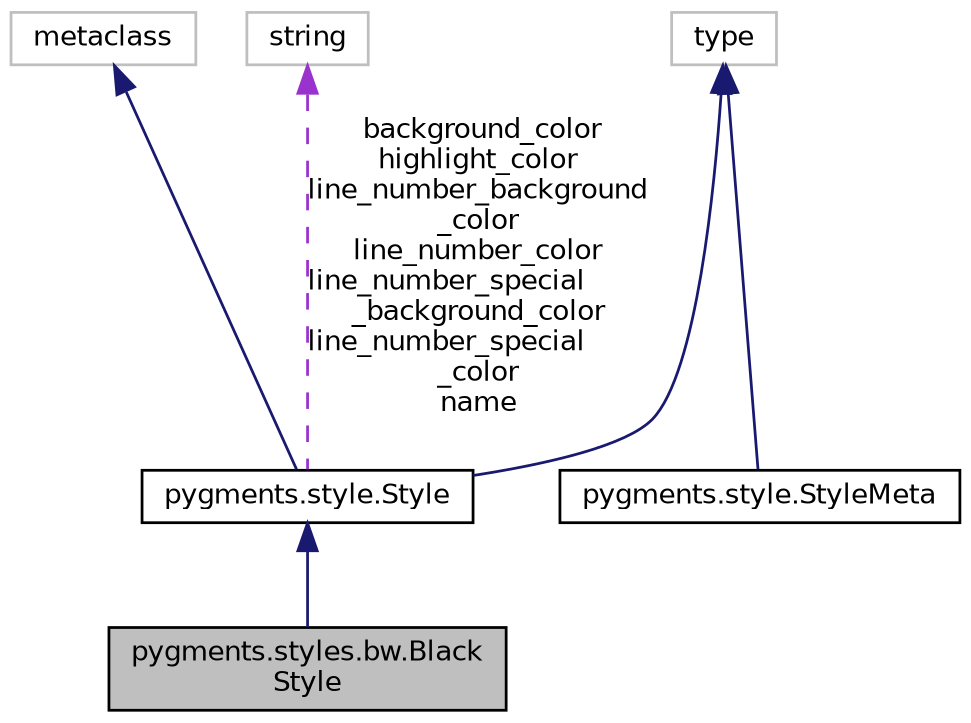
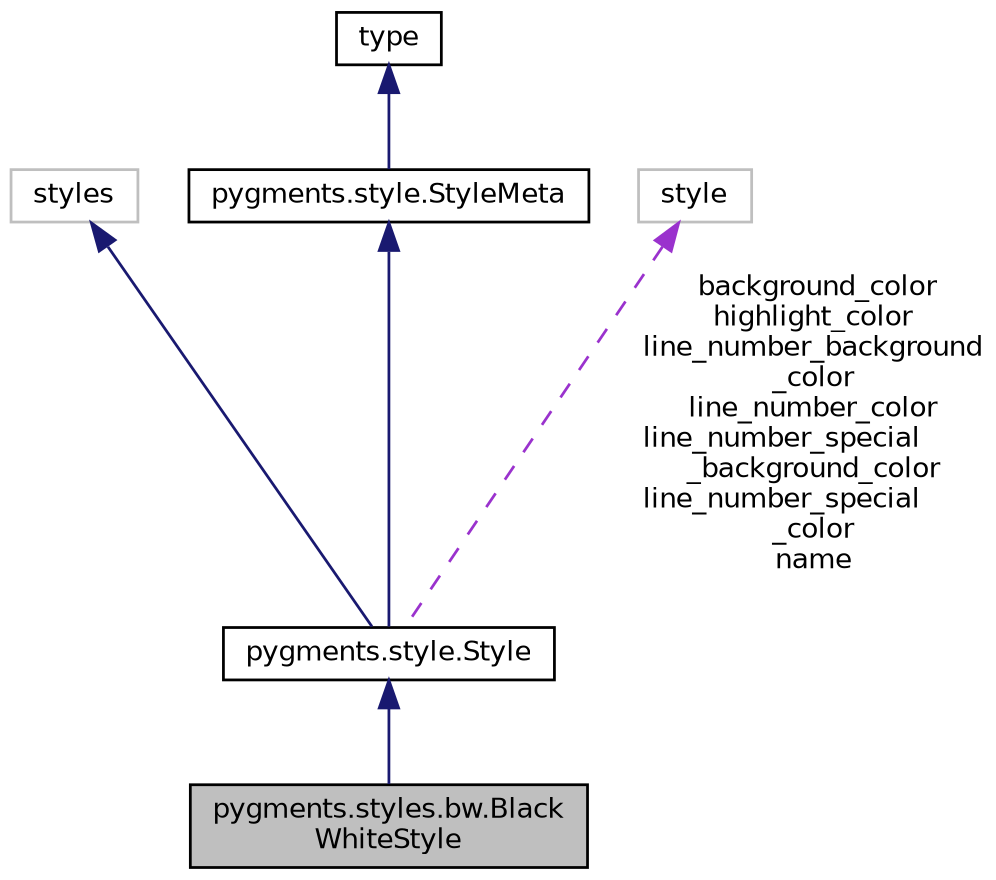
node "metaclass": label "metaclass" -> "styles"
node "string": label "string" -> "style"
node "type": color grey75 -> black
edge "pygments.style.Style" -> "type": now "pygments.style.Style" -> "pygments.style.StyleMeta"
node "pygments.styles.bw.Black Style": label "pygments.styles.bw.Black Style" -> "pygments.styles.bw.Black WhiteStyle"
